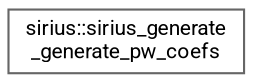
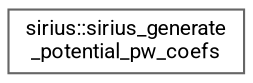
node "sirius::sirius_generate _generate_pw_coefs": label "sirius::sirius_generate _generate_pw_coefs" -> "sirius::sirius_generate _potential_pw_coefs"
